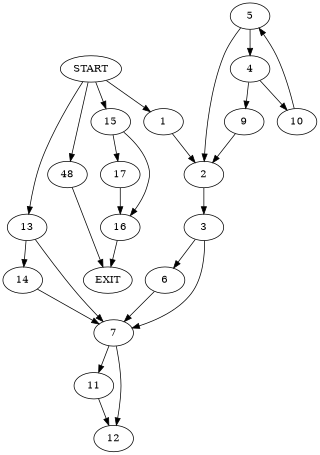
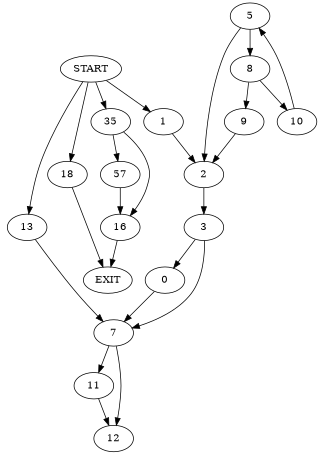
node "4": label "4" -> "8"
node "15": label "15" -> "35"
node "48": label "48" -> "18"
node "17": label "17" -> "57"
node "14": removed
node "6": label "6" -> "0"
